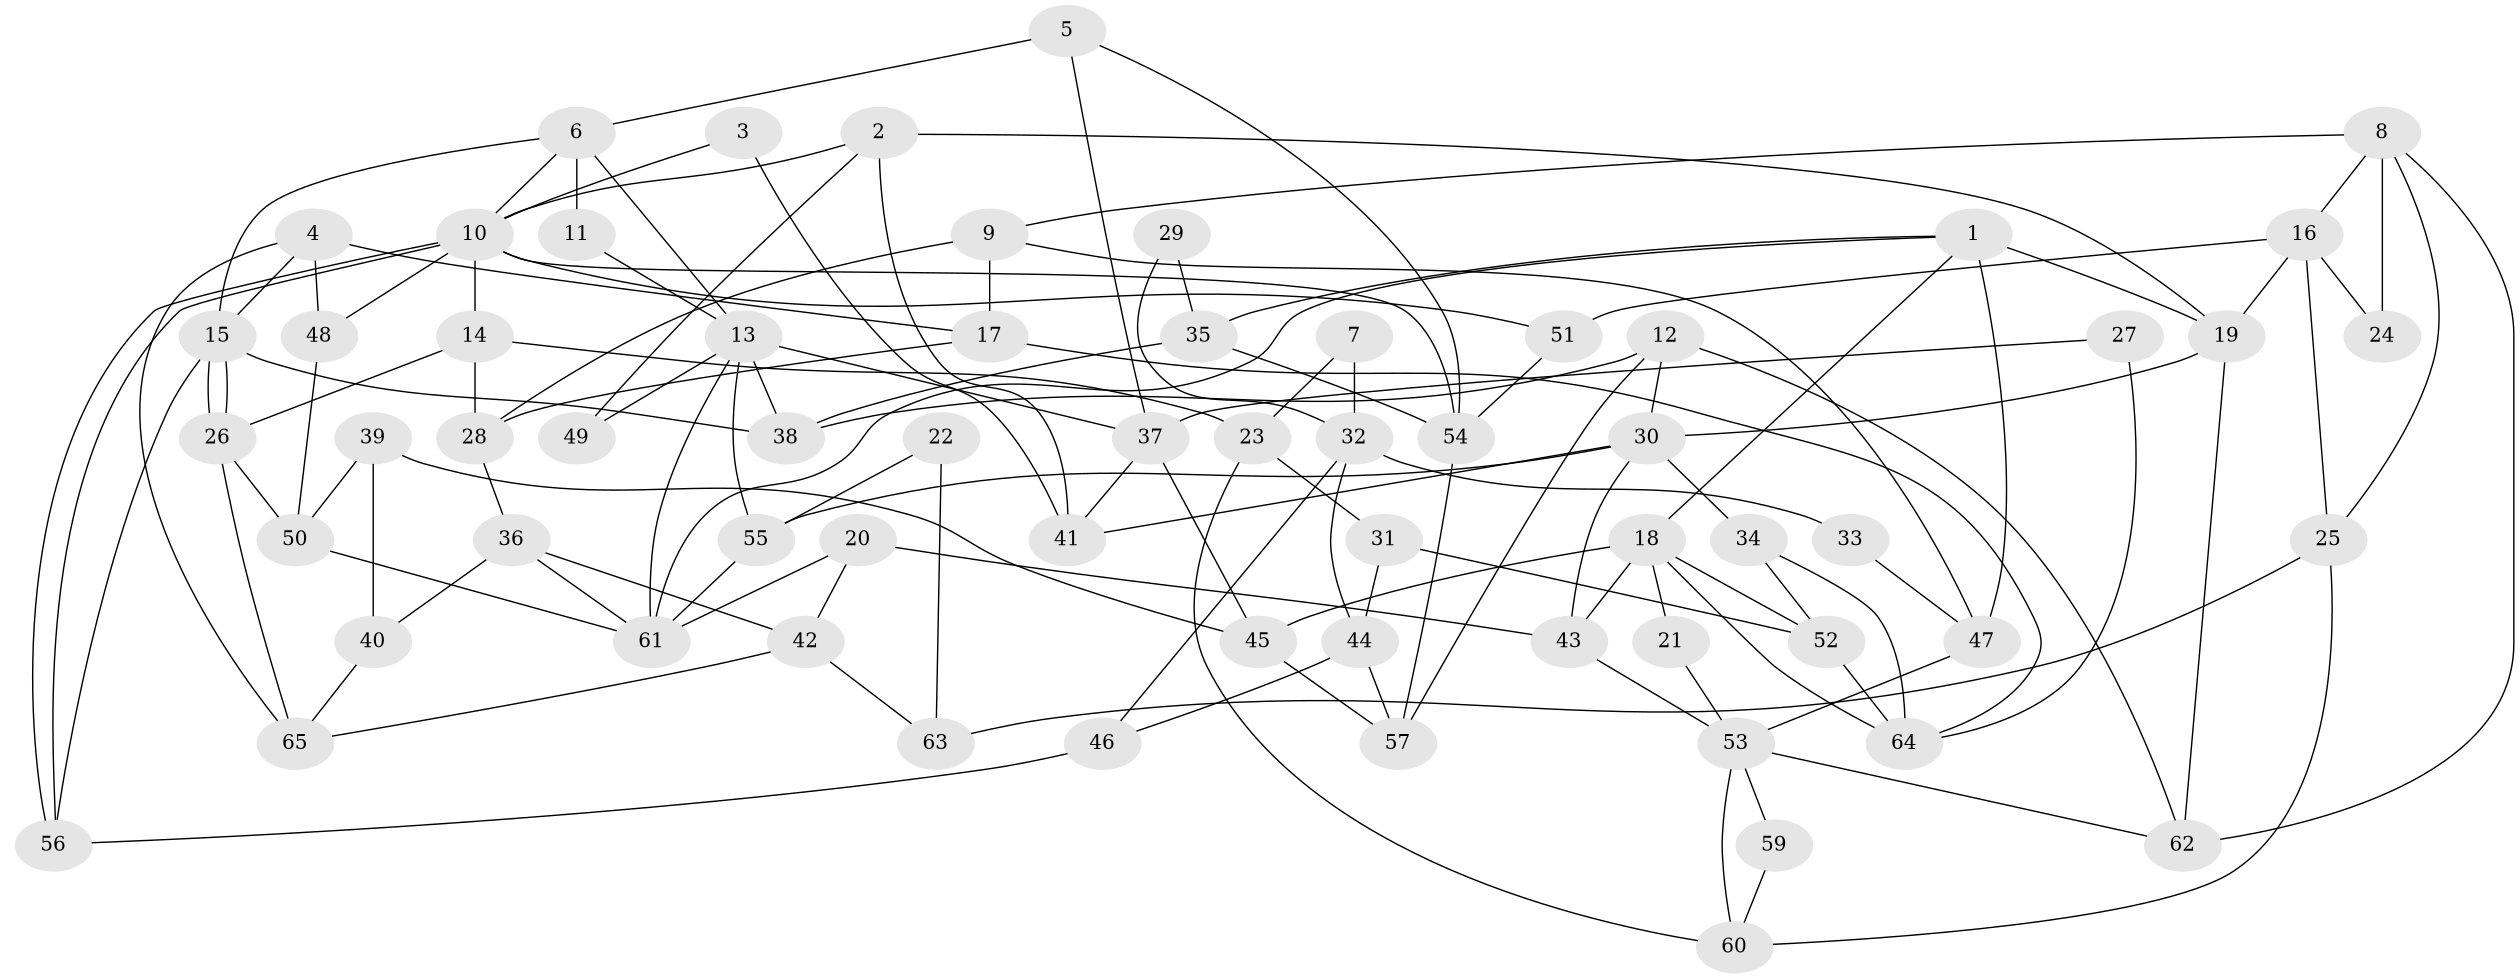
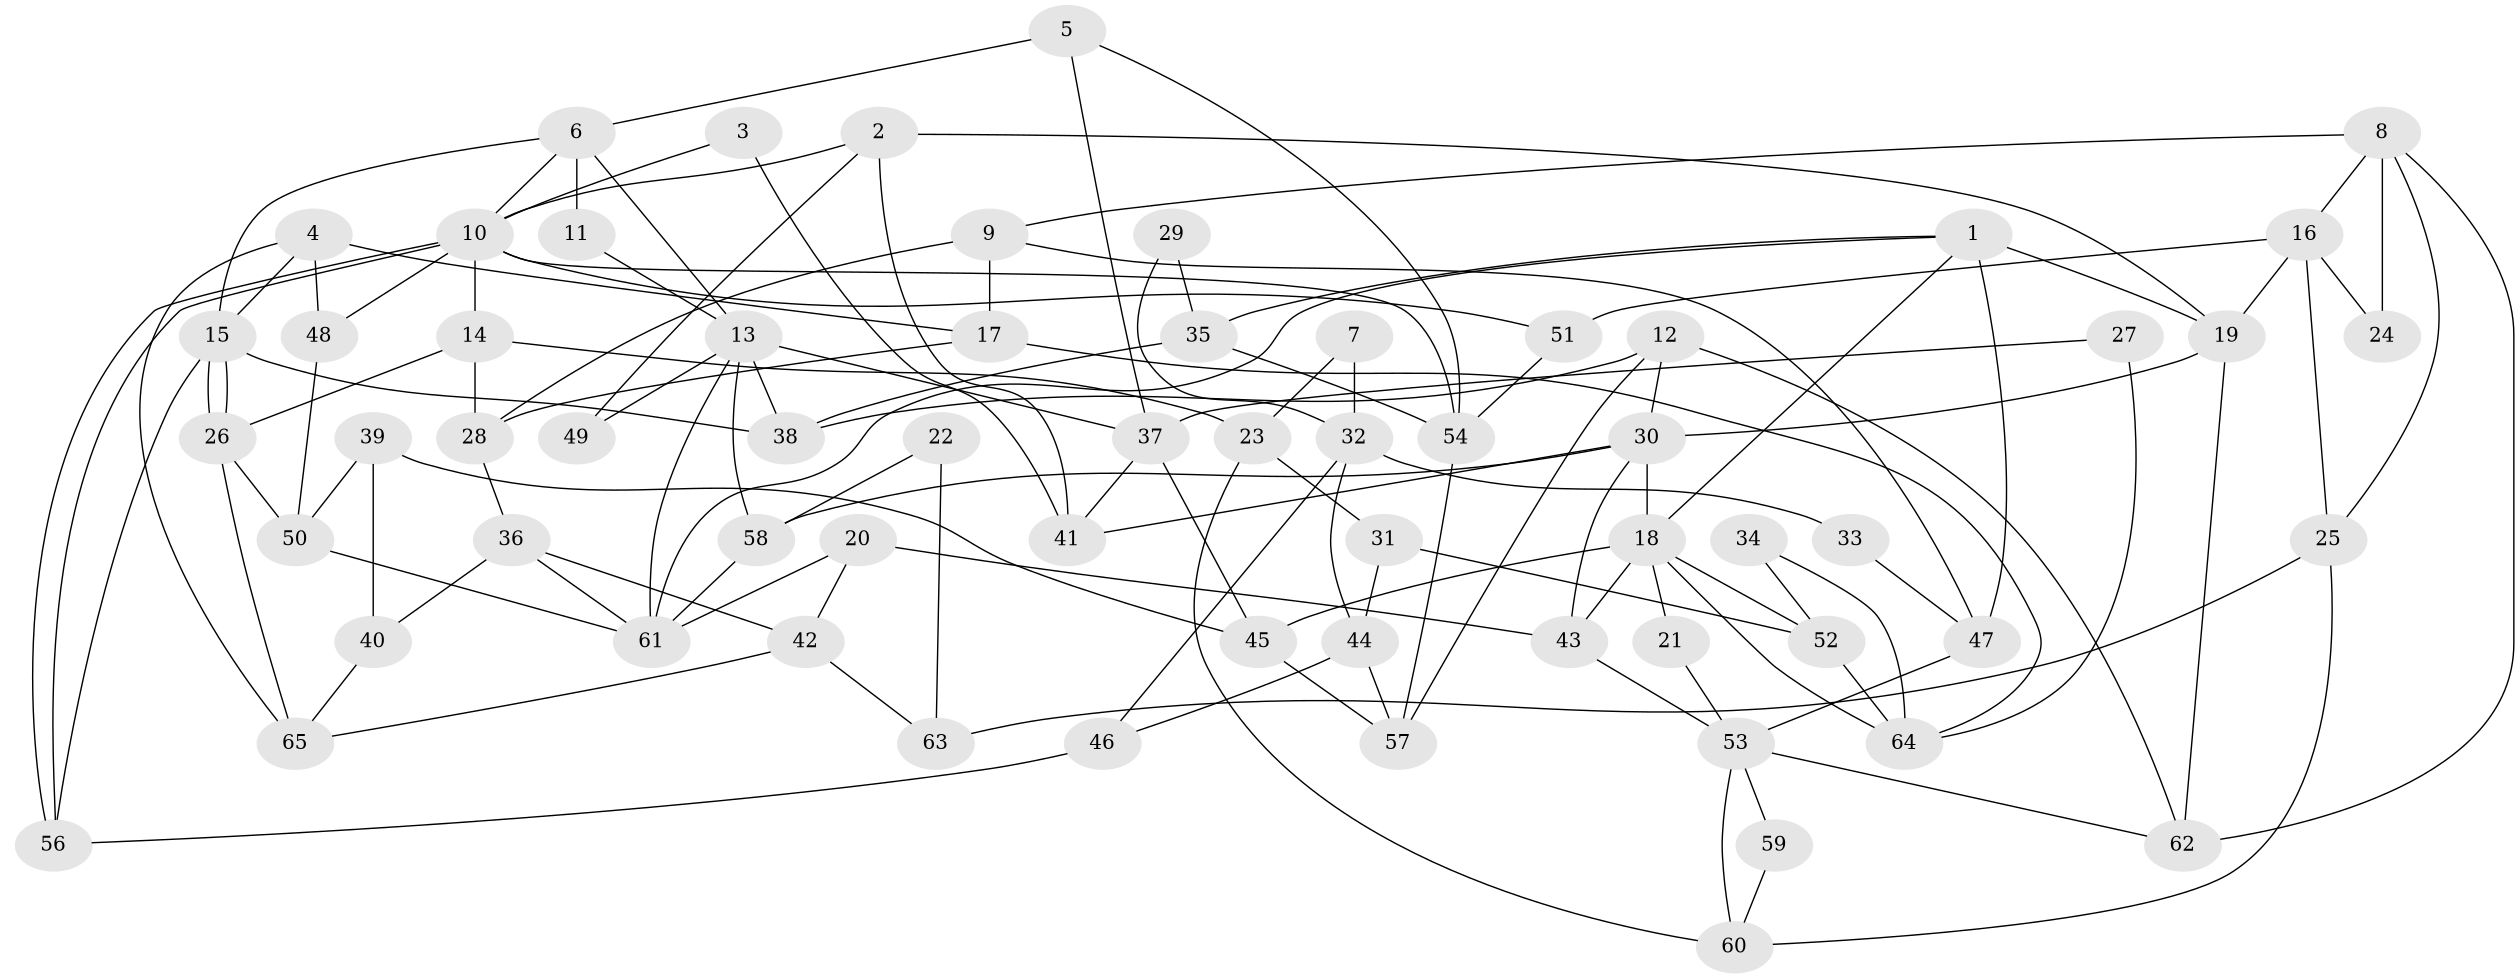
edge "30" -- "34": now "30" -- "18"
node "55": label "55" -> "58"
